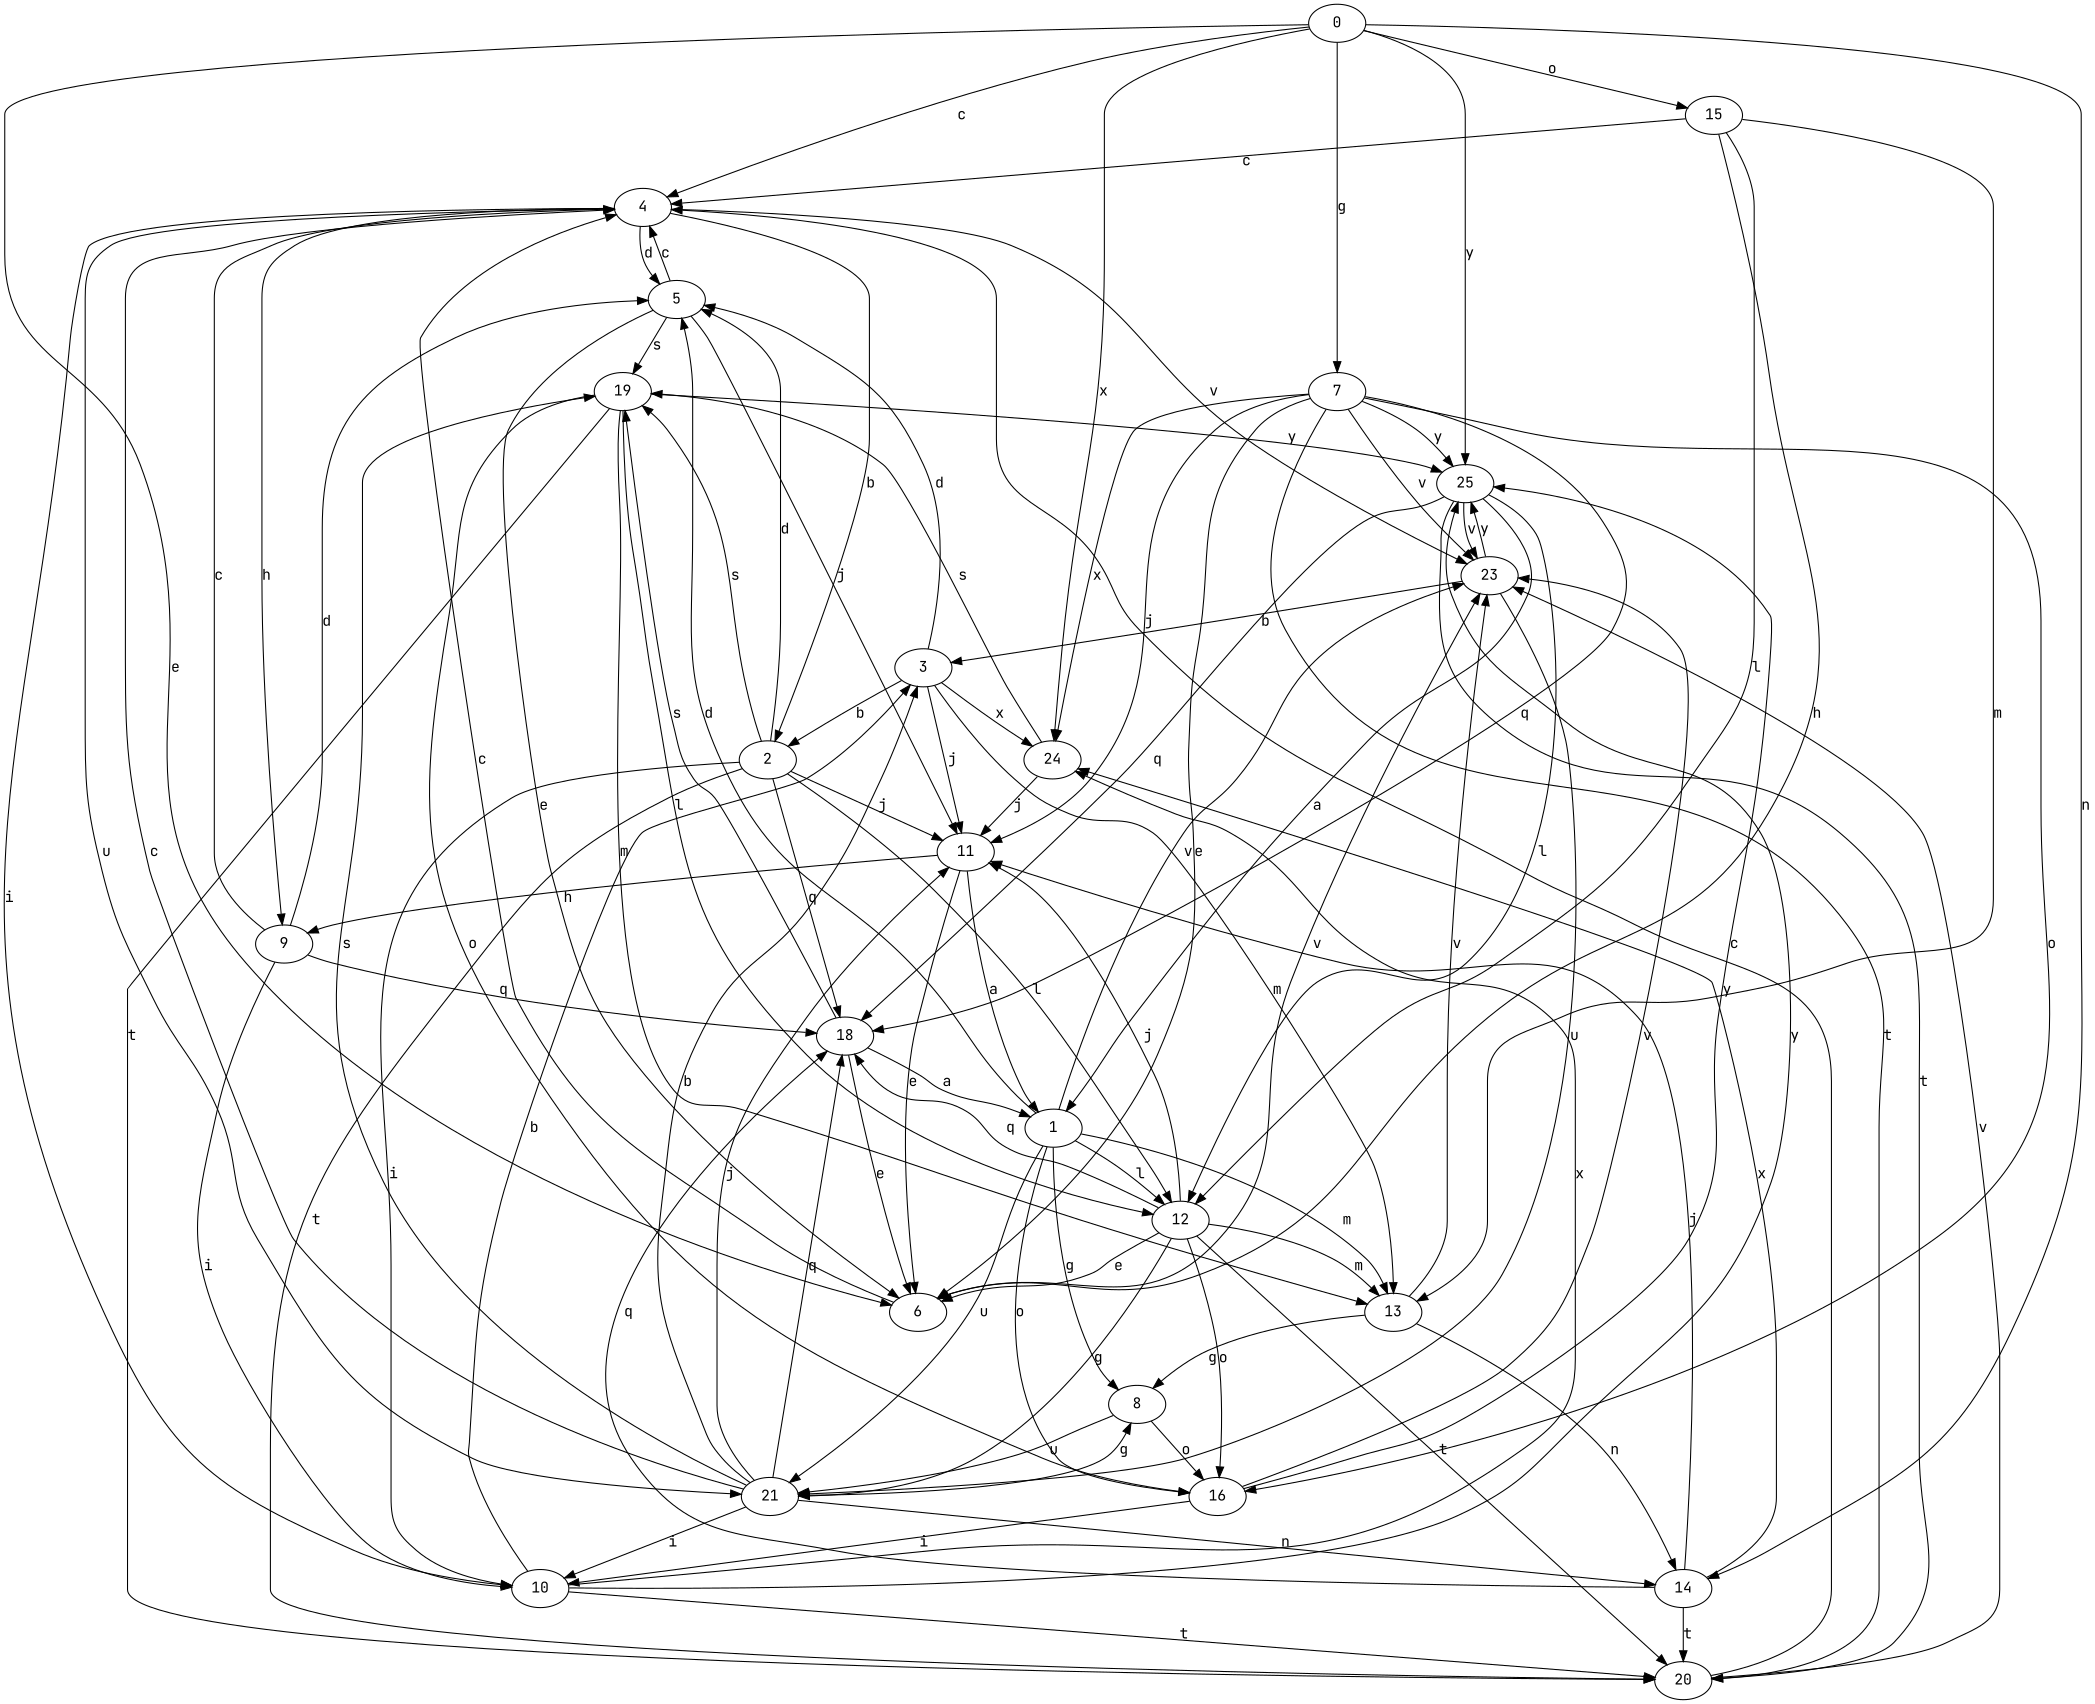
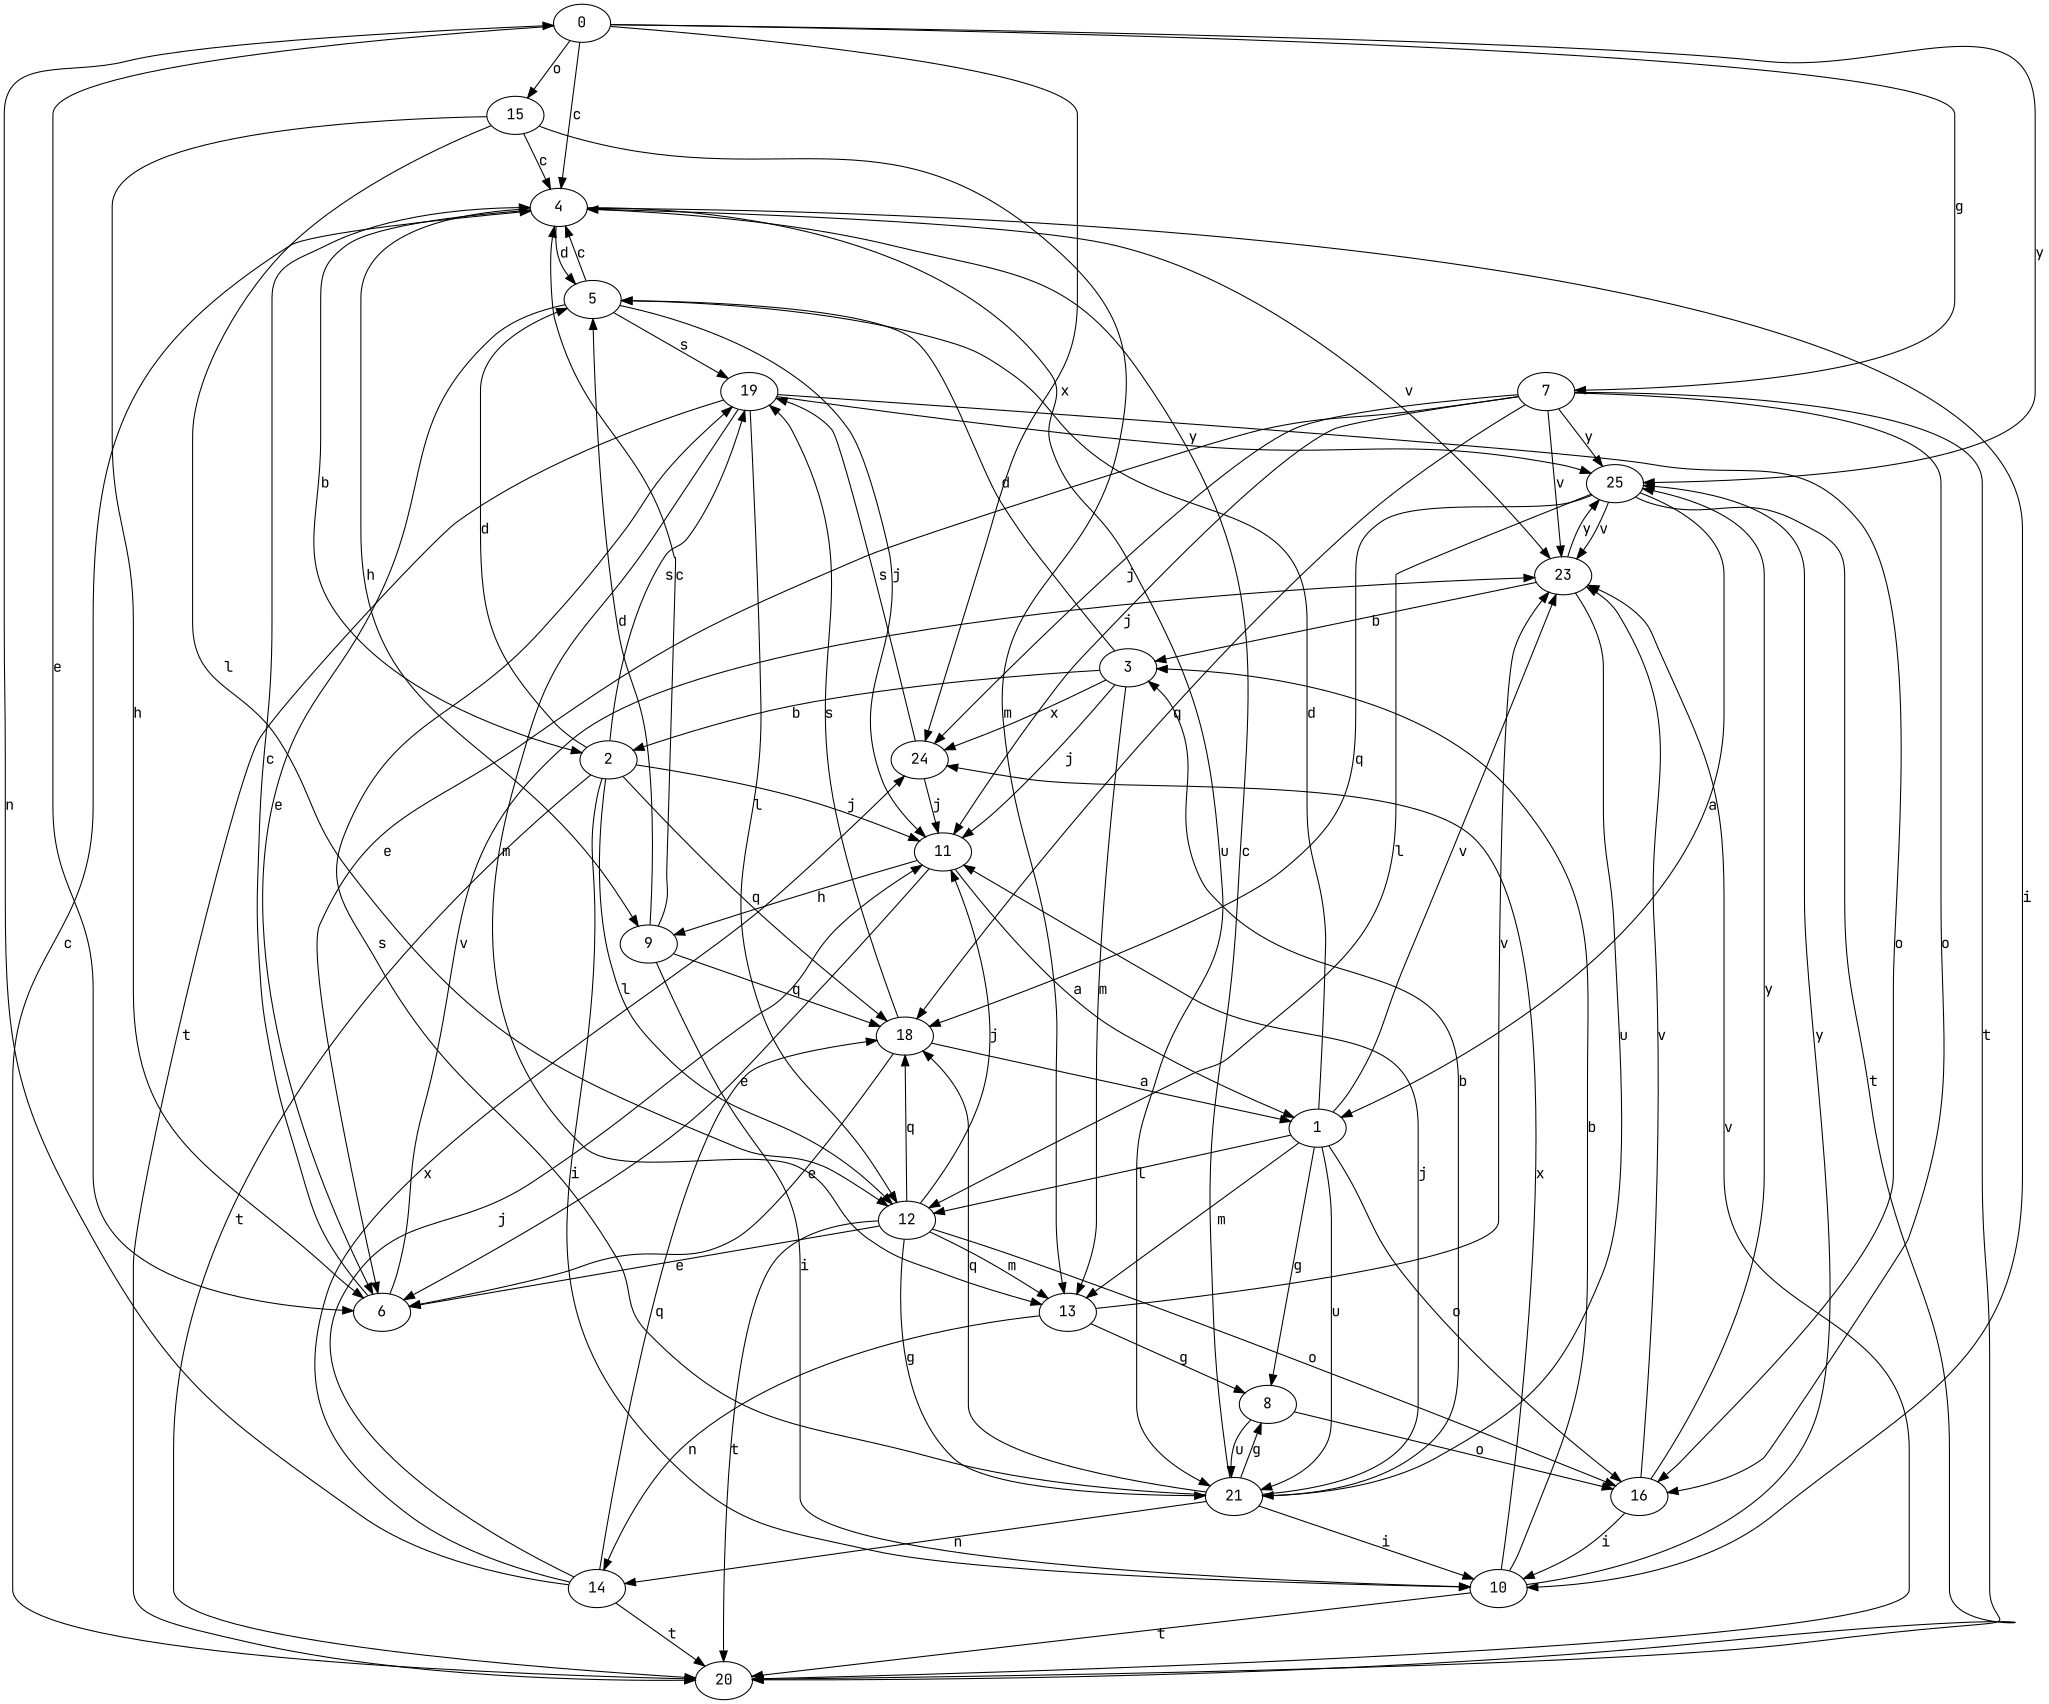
edge "0" -> "14": reversed
edge "7" -> "24": label "x" -> "j"
